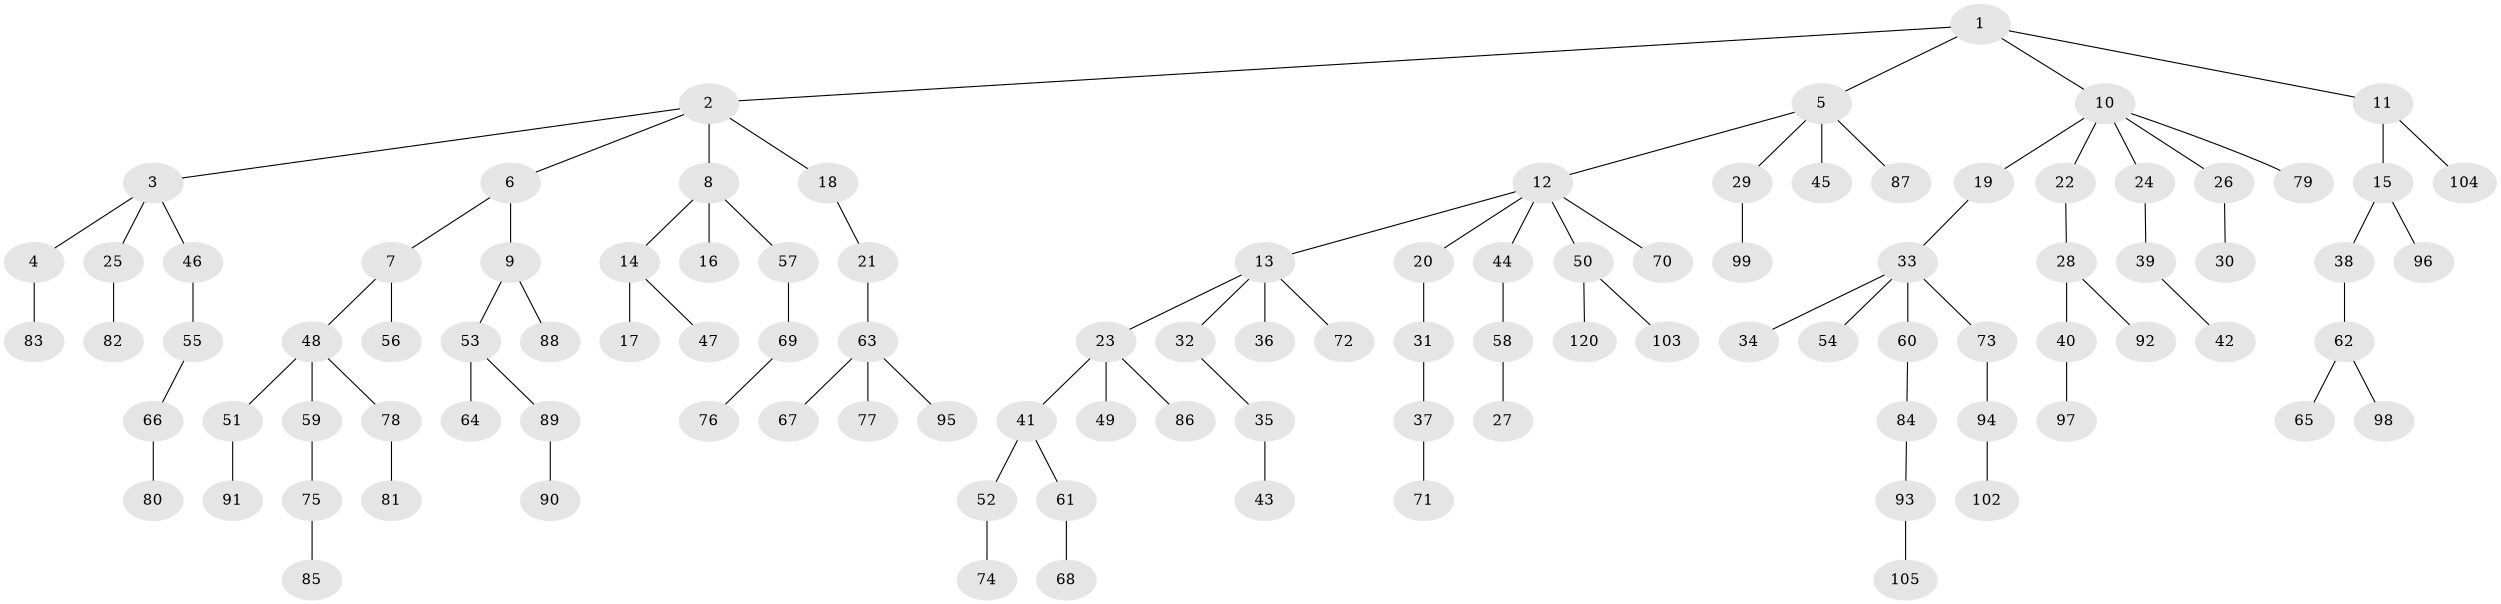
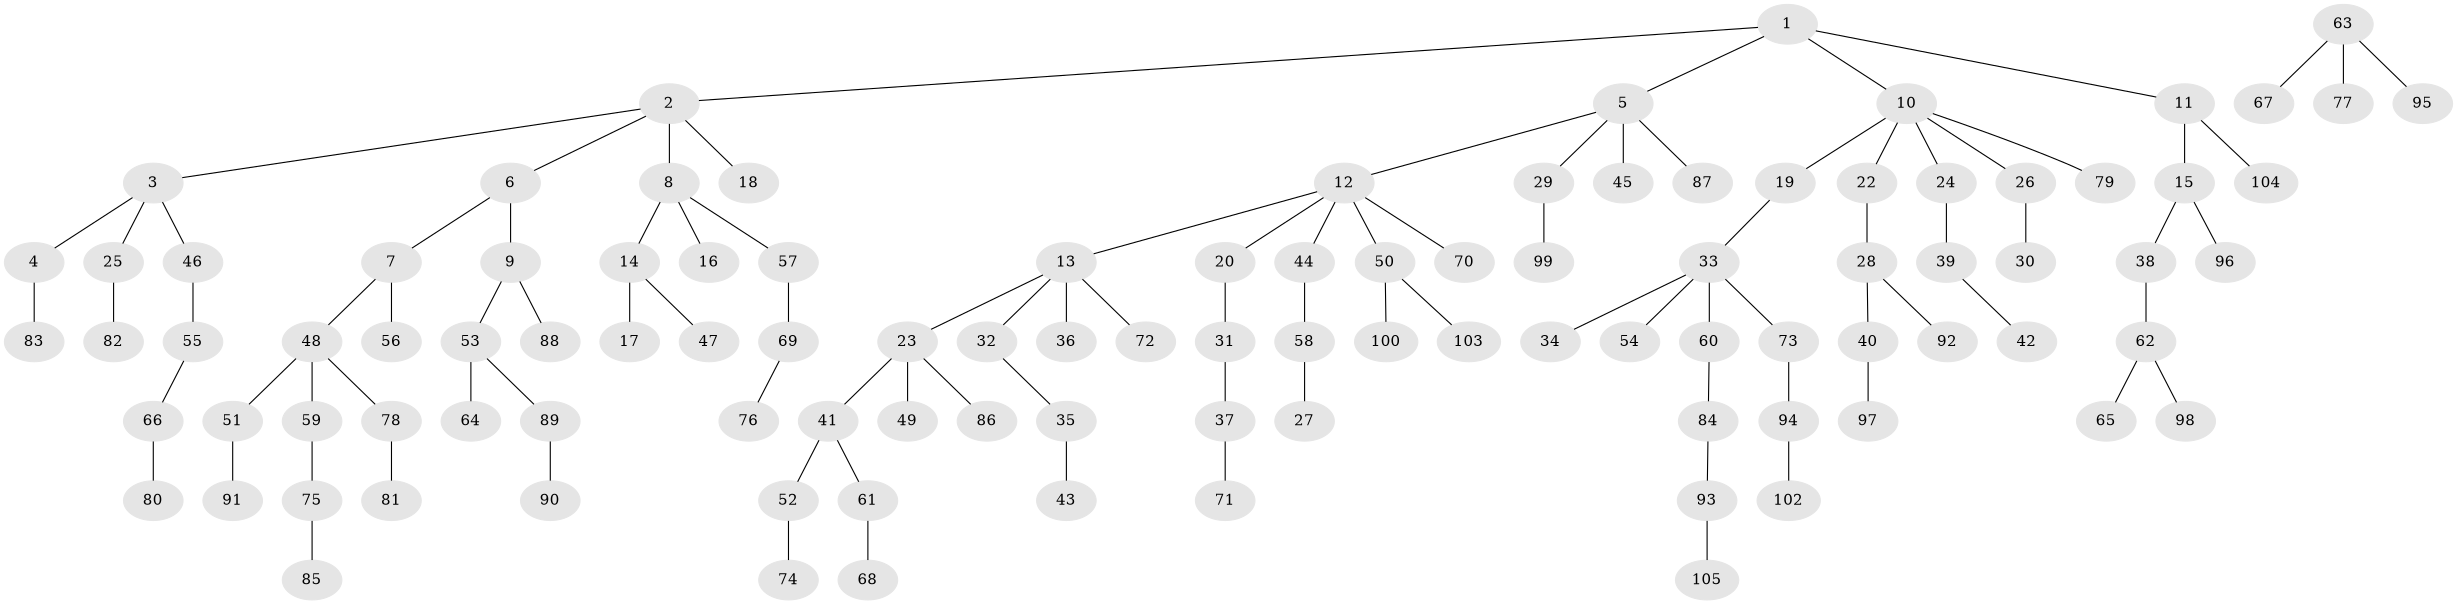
node "21": removed
node "120": label "120" -> "100"
